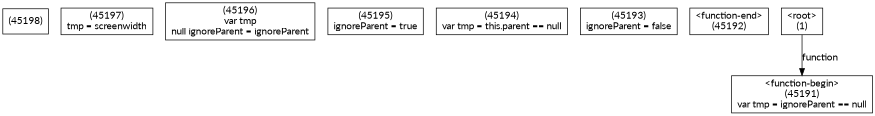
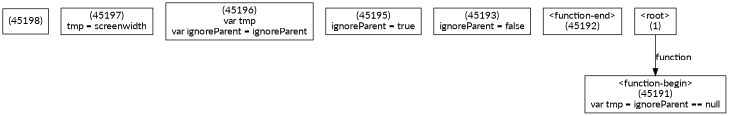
node "(45196) var tmp null ignoreParent = ignoreParent": label "(45196) var tmp null ignoreParent = ignoreParent" -> "(45196) var tmp var ignoreParent = ignoreParent"
node "(45194) var tmp = this.parent == null": removed
